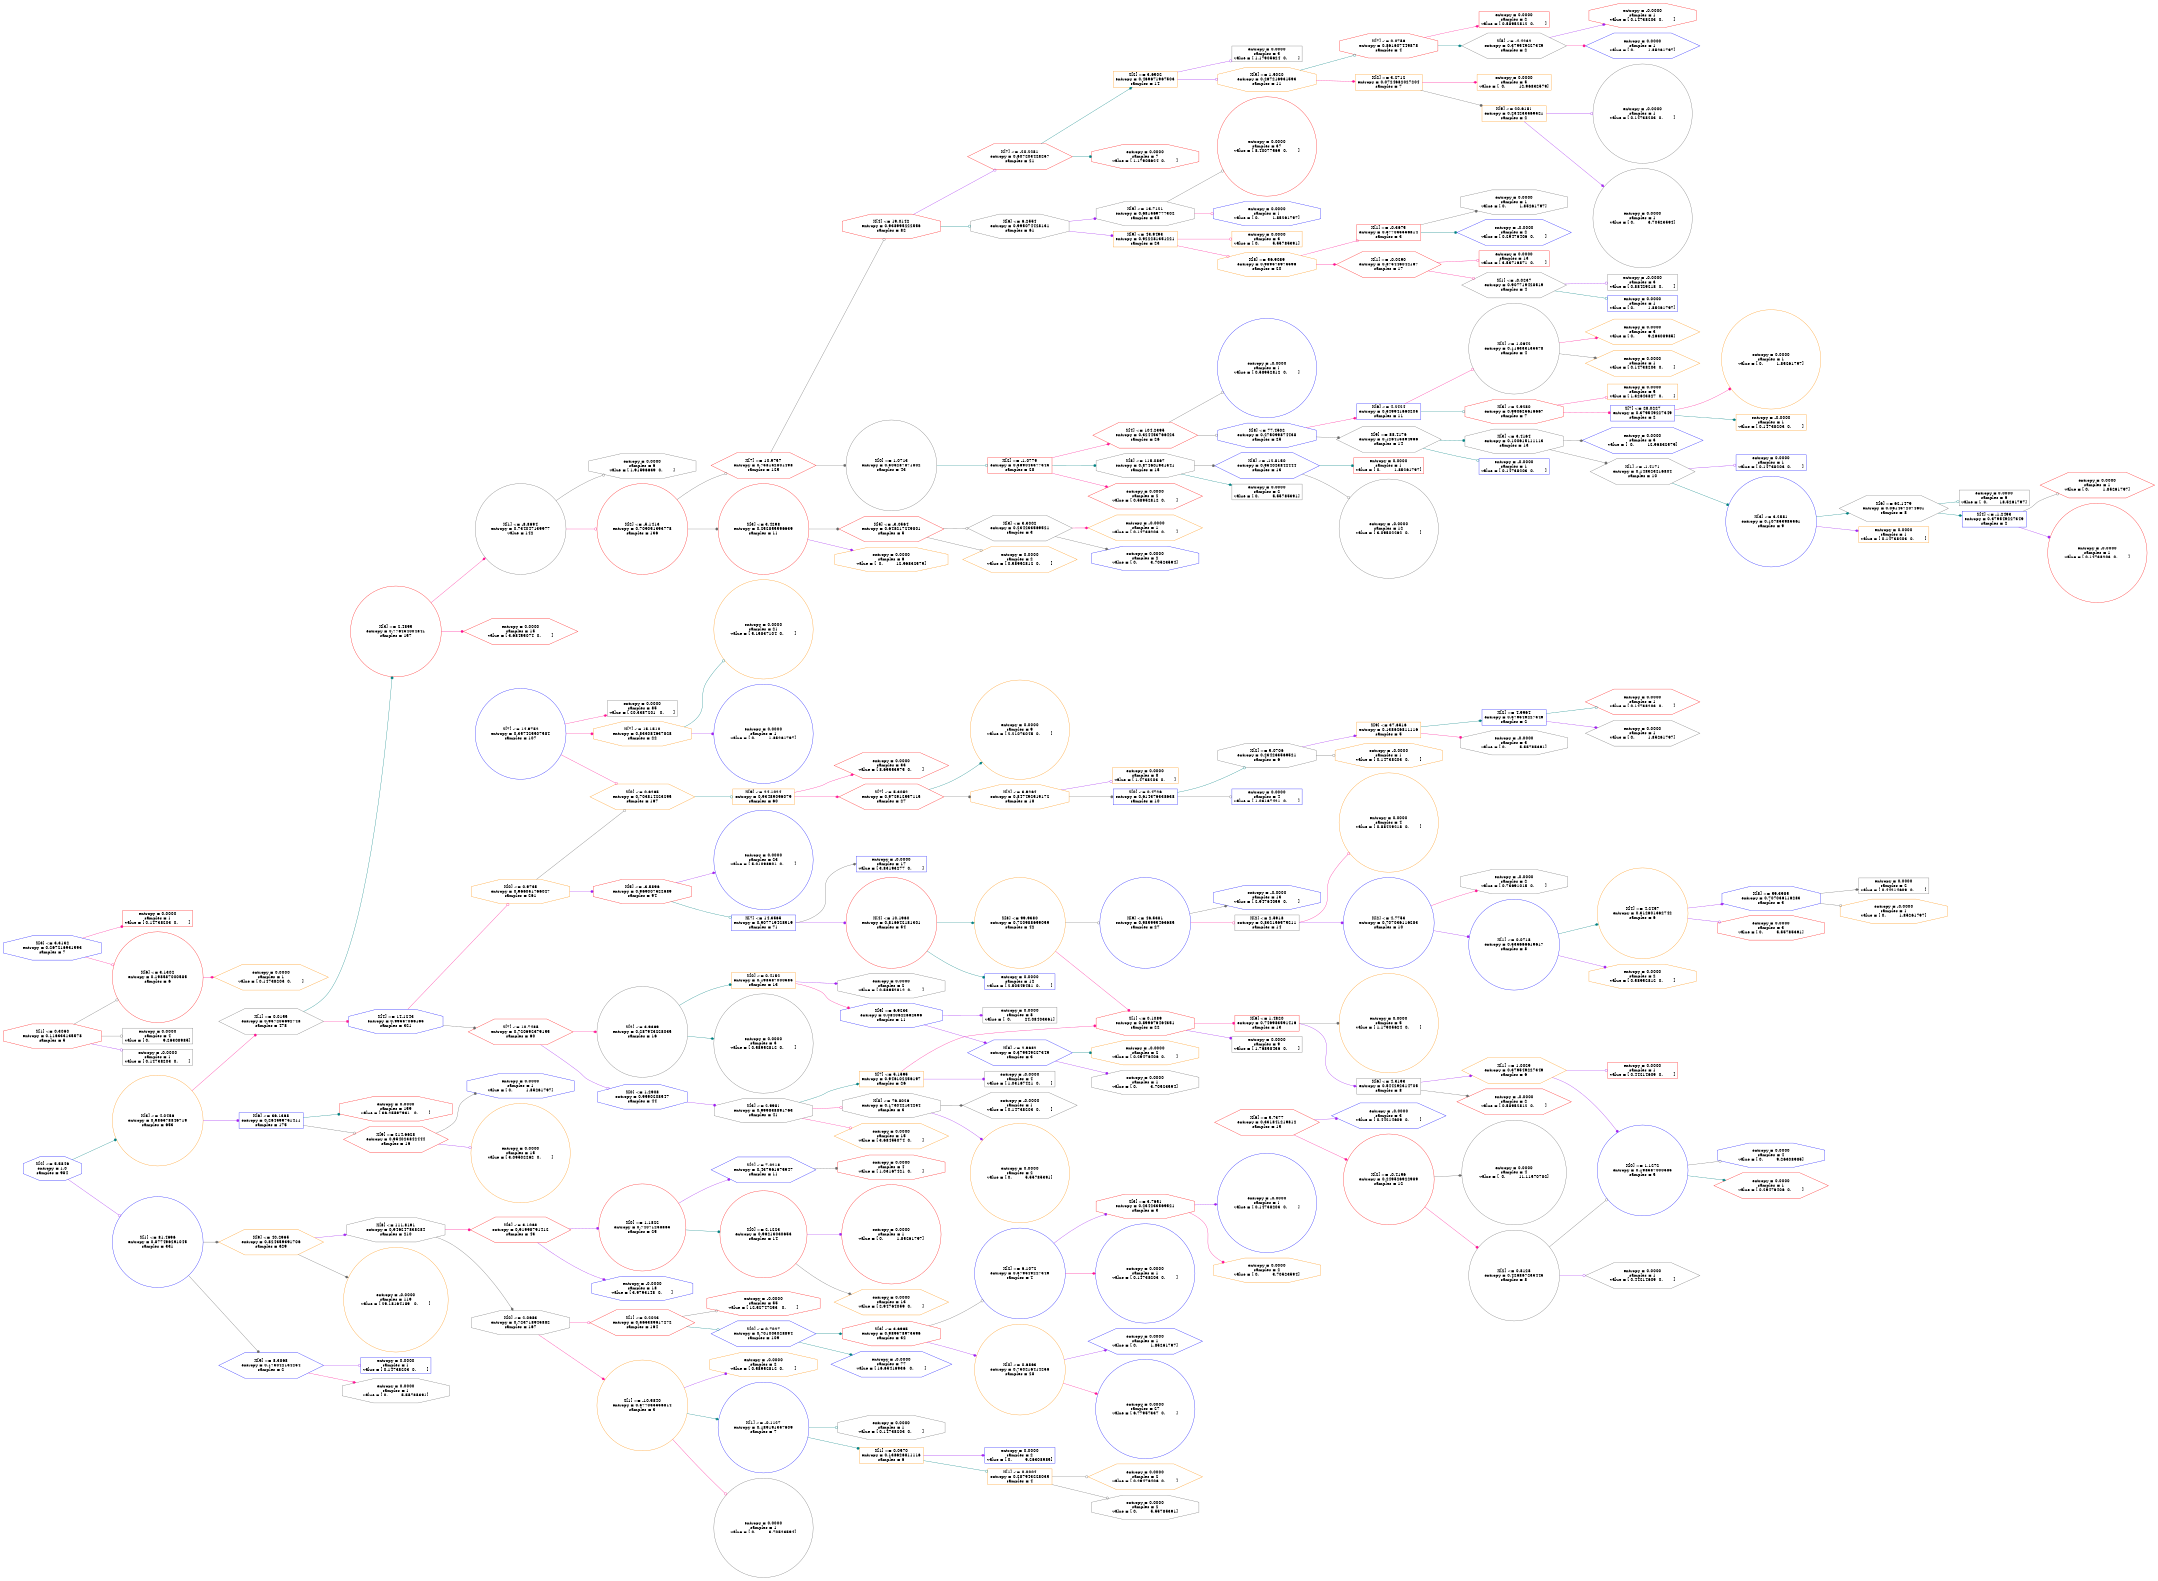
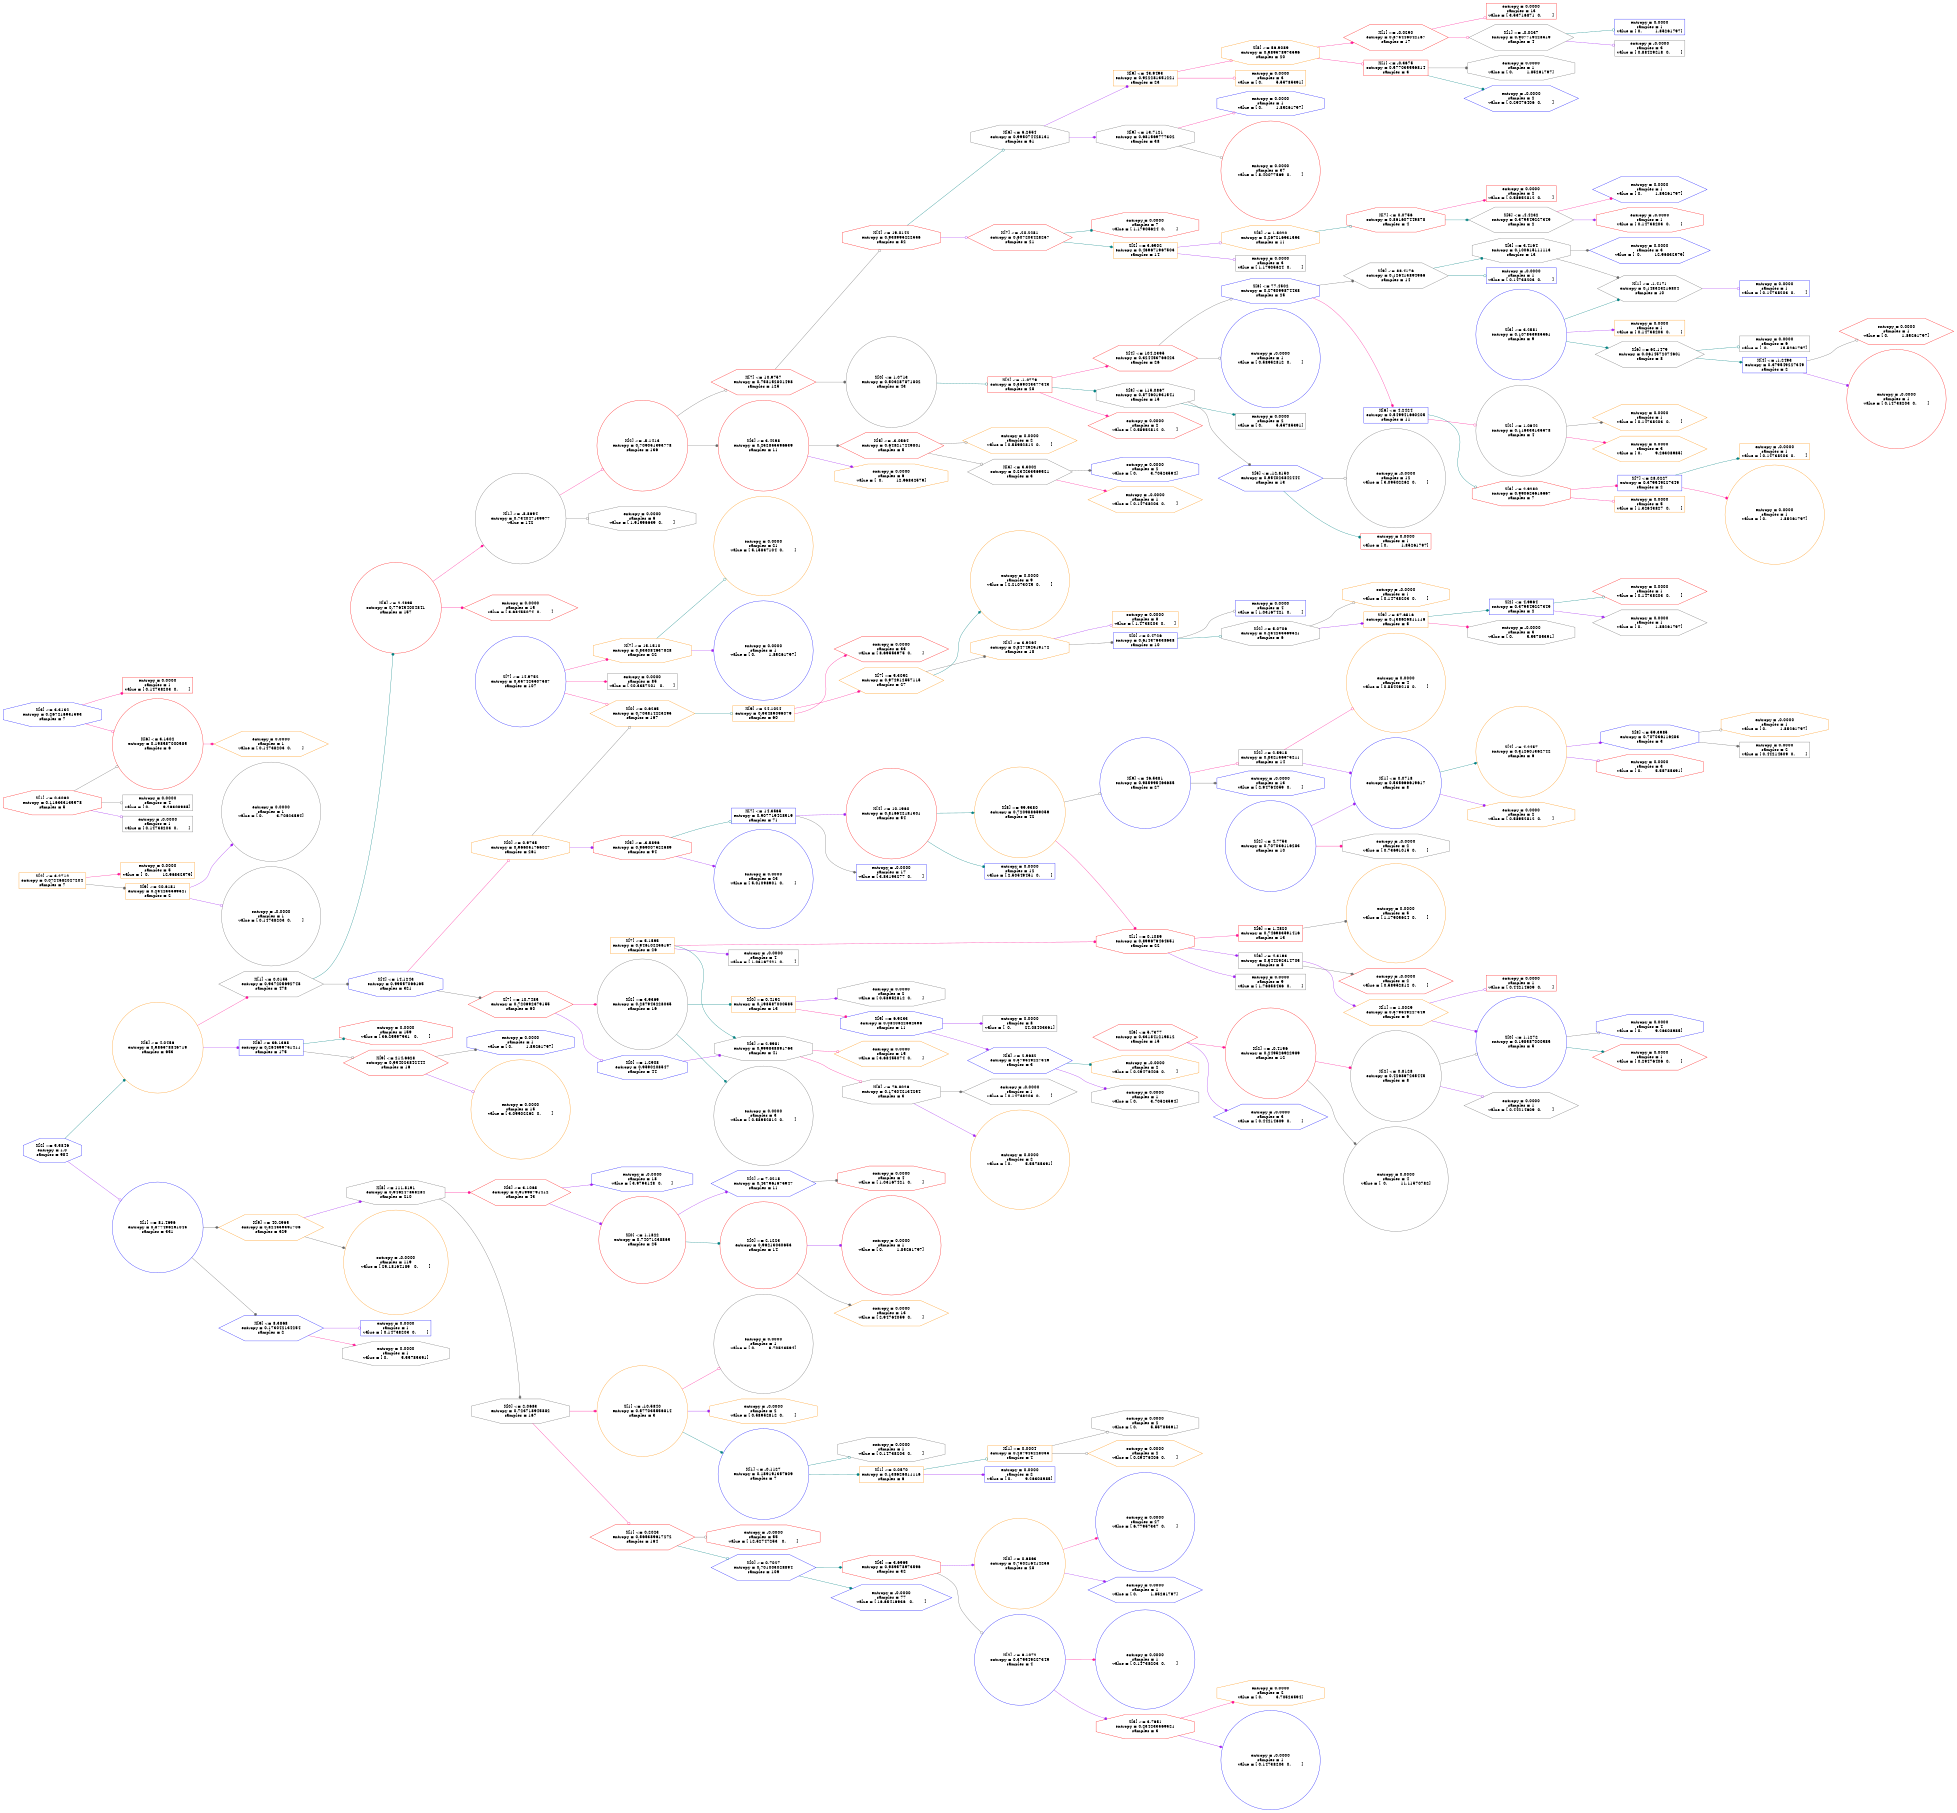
edge "X[5] <= 1.5020 entropy = 0.267216931593 samples = 11" -> "X[2] <= 3.2712 entropy = 0.0724682027204 samples = 7": removed
edge "X[6] <= 6.2554 entropy = 0.995074428131 samples = 61" -> "X[9] <= 13.7121 entropy = 0.681569777302 samples = 38": arrowhead dot -> diamond
edge "X[1] <= -1.4171 entropy = 0.148323216804 samples = 10" -> "X[3] <= 3.2581 entropy = 0.107853985561 samples = 9": reversed
node "X[7] <= 14.9752 entropy = 0.357425507584 samples = 107": label "X[7] <= 14.9752 entropy = 0.357425507584 samples = 107" -> "X[7] <= 14.9752 entropy = 0.357425507587 samples = 107"
node "X[7] <= 5.3052 entropy = 0.972912557115 samples = 27": color red -> darkorange
edge "X[2] <= 2.5918 entropy = 0.832156575211 samples = 14" -> "X[2] <= 4.7753 entropy = 0.707036116283 samples = 10": now "X[2] <= 2.5918 entropy = 0.832156575211 samples = 14" -> "X[1] <= 0.0718 entropy = 0.535666619617 samples = 8"
edge "X[1] <= 0.0155 entropy = 0.937205692748 samples = 478" -> "X[4] <= 14.1243 entropy = 0.99557066165 samples = 321": color deeppink -> gray40
edge "X[6] <= 1.4820 entropy = 0.746983591416 samples = 13" -> "X[6] <= 4.3193 entropy = 0.544292314705 samples = 8": now "X[1] <= 0.1089 entropy = 0.899676464351 samples = 22" -> "X[6] <= 4.3193 entropy = 0.544292314705 samples = 8"
edge "X[3] <= 2.9981 entropy = 0.999838891763 samples = 41" -> "X[7] <= 5.1595 entropy = 0.946102256197 samples = 26": reversed
